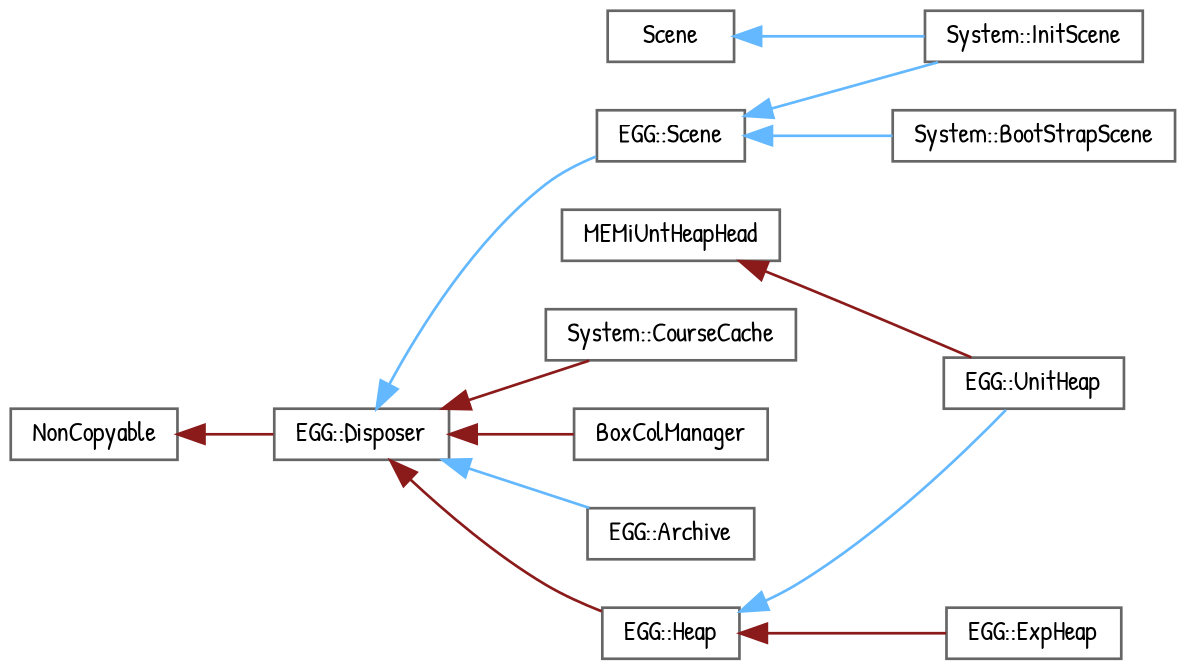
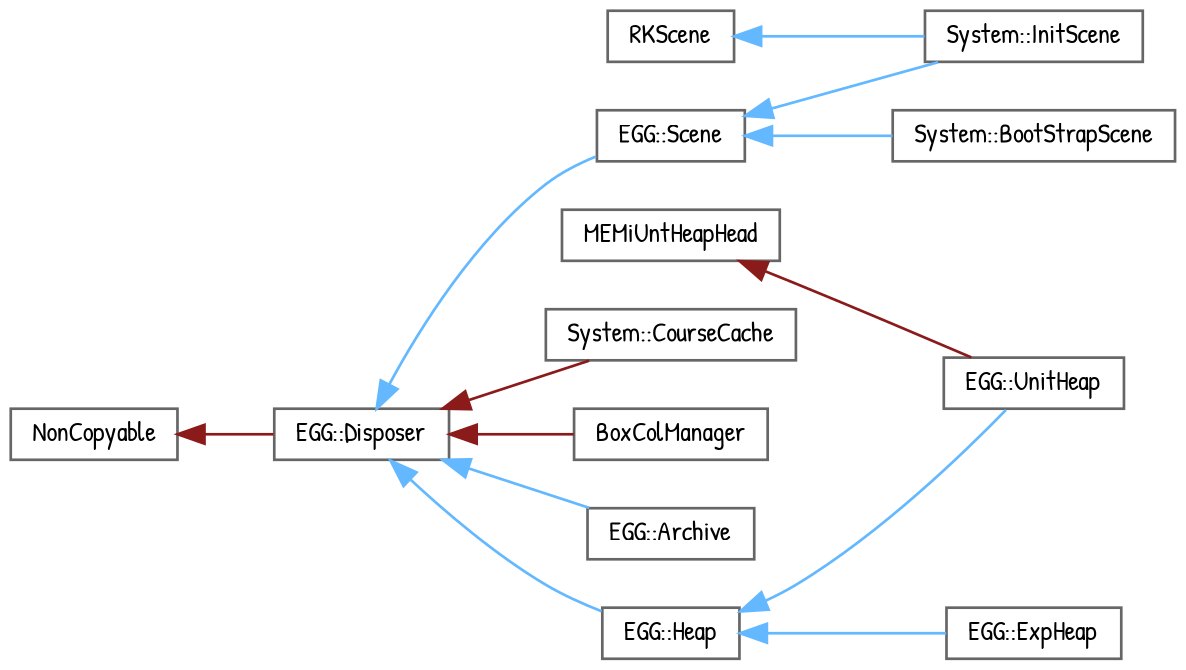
node "Scene": label "Scene" -> "RKScene"
edge "EGG::Heap" -> "EGG::Disposer": color firebrick4 -> steelblue1
edge "EGG::ExpHeap" -> "EGG::Heap": color firebrick4 -> steelblue1
